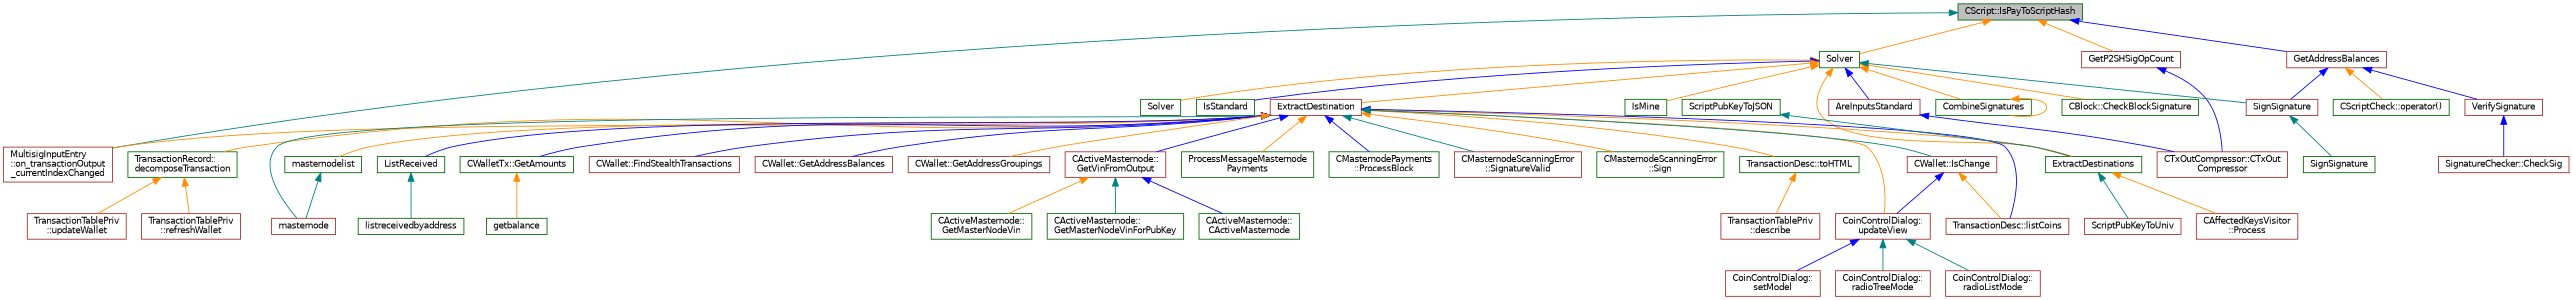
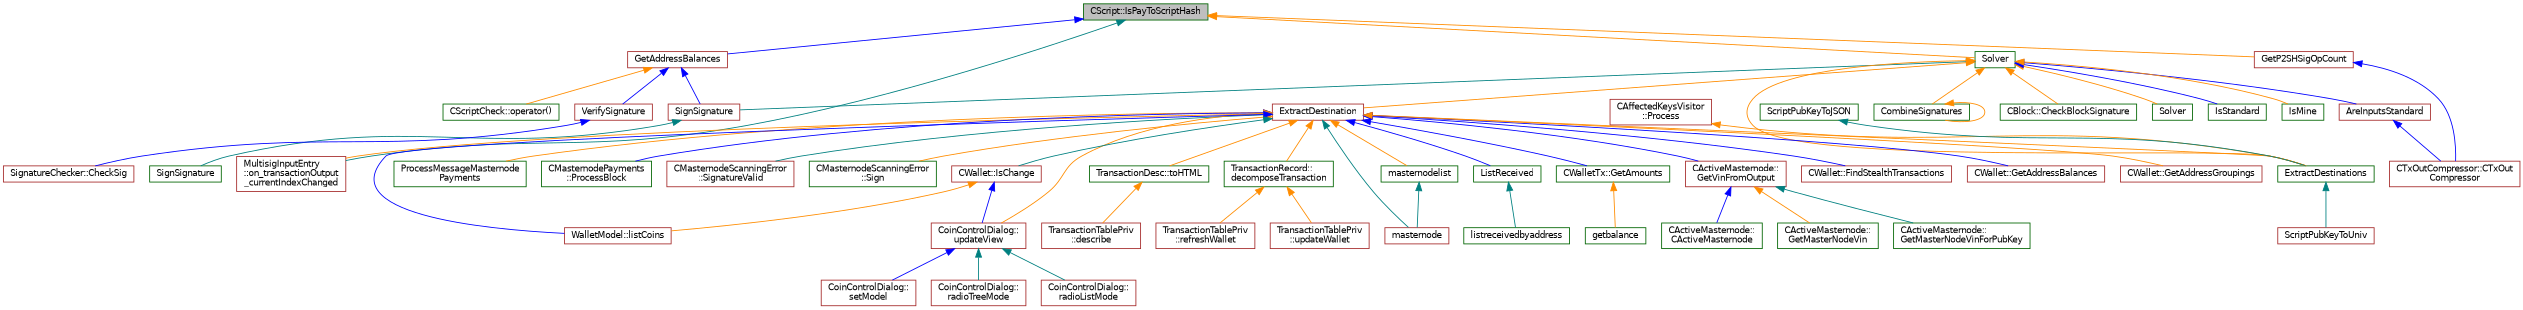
edge "CAffectedKeysVisitor ::Process" -> "ExtractDestinations": reversed
node "TransactionDesc::listCoins": label "TransactionDesc::listCoins" -> "WalletModel::listCoins"
